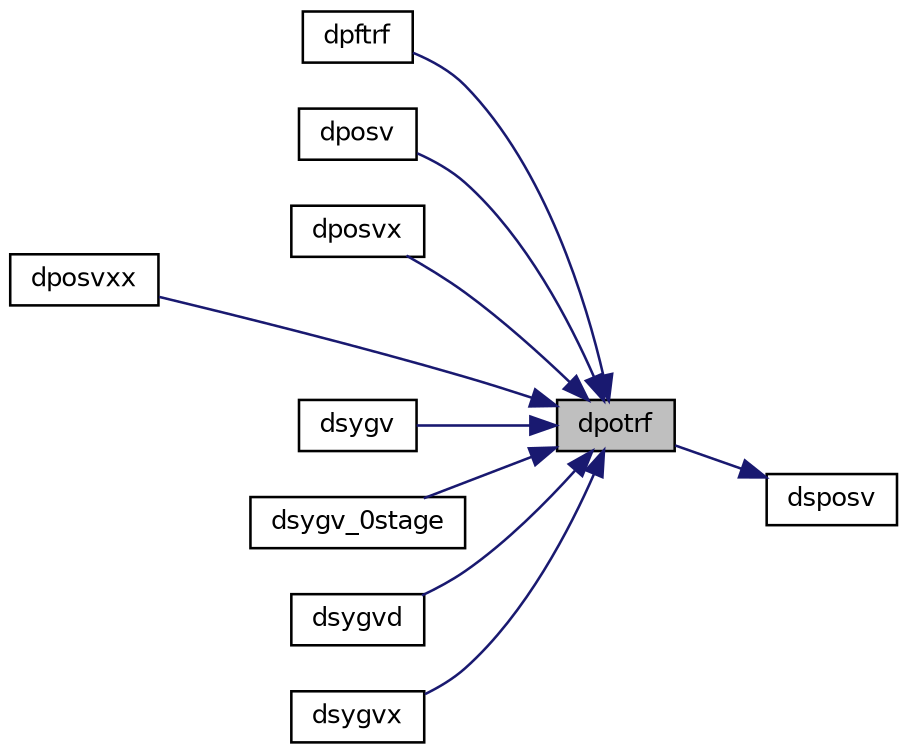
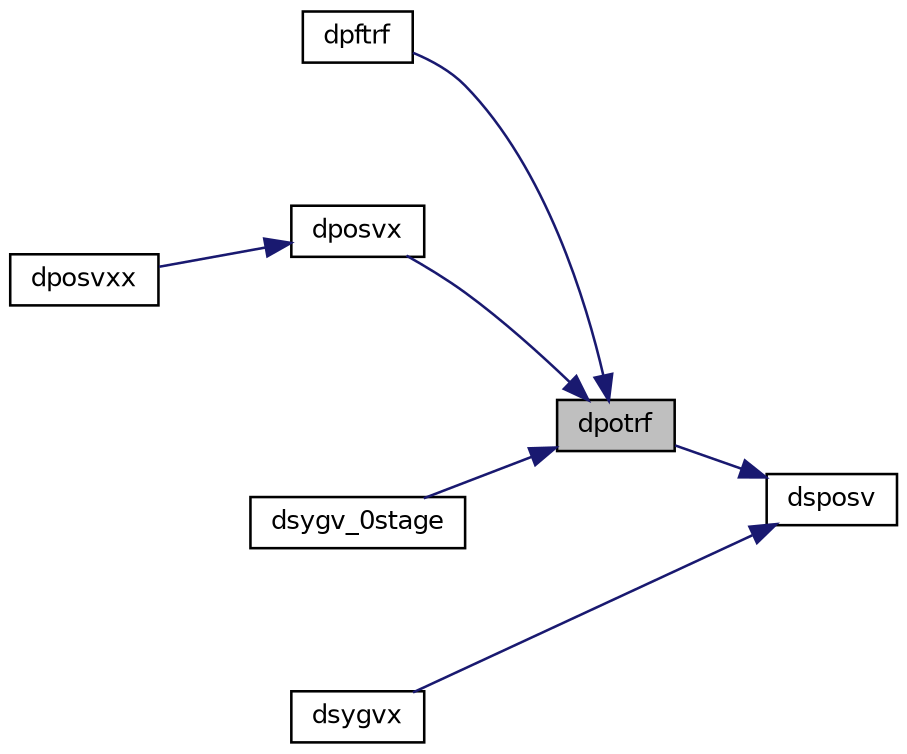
node "dposv": removed
edge "dposvxx" -> "dpotrf": now "dposvxx" -> "dposvx"
node "dsygv": removed
edge "dsygvx" -> "dpotrf": now "dsygvx" -> "dsposv"
node "dsygvd": removed
